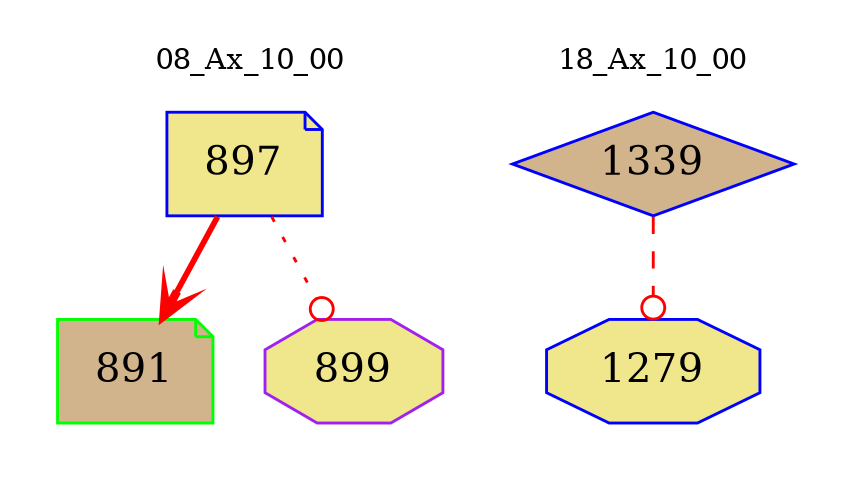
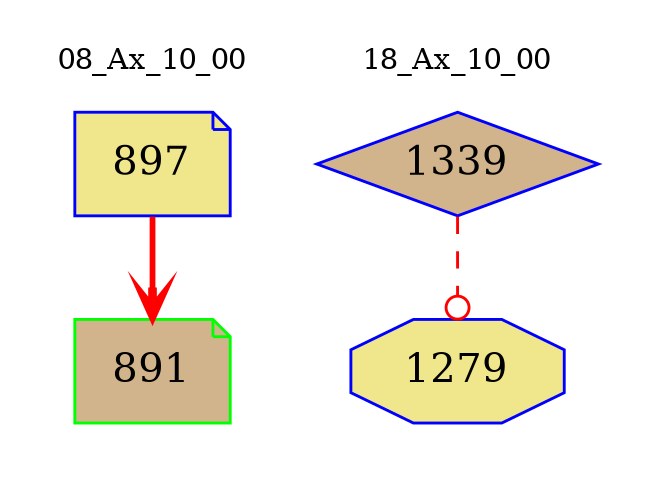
node "899": removed
